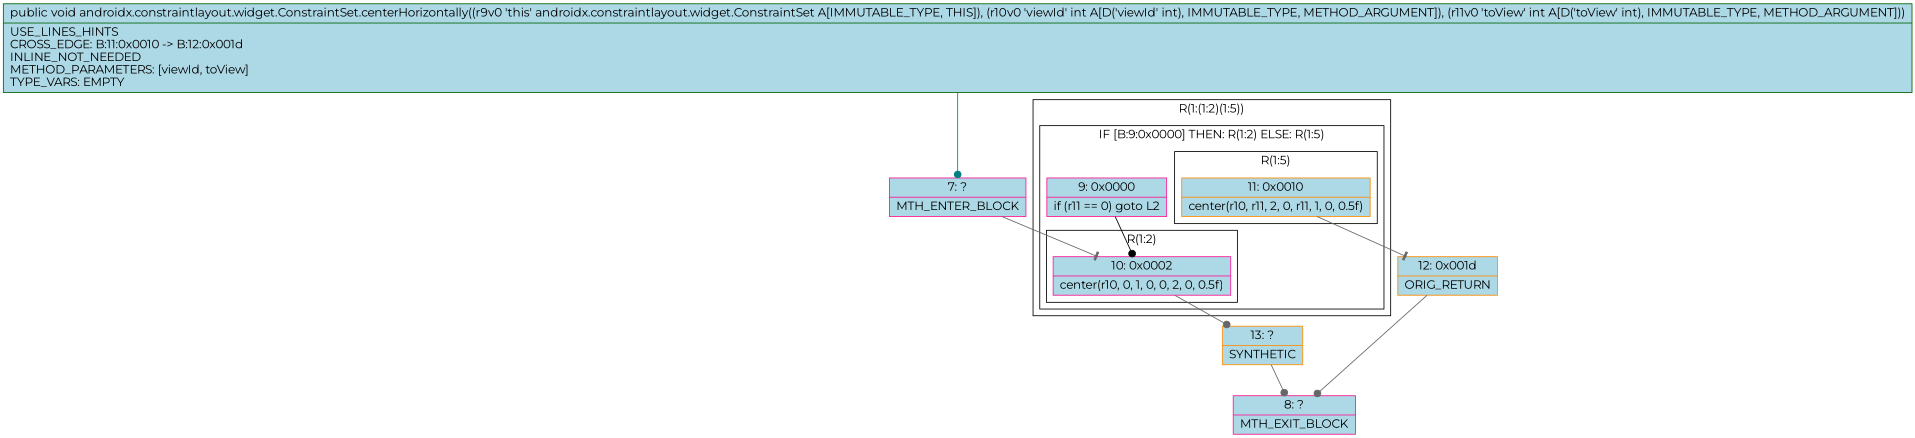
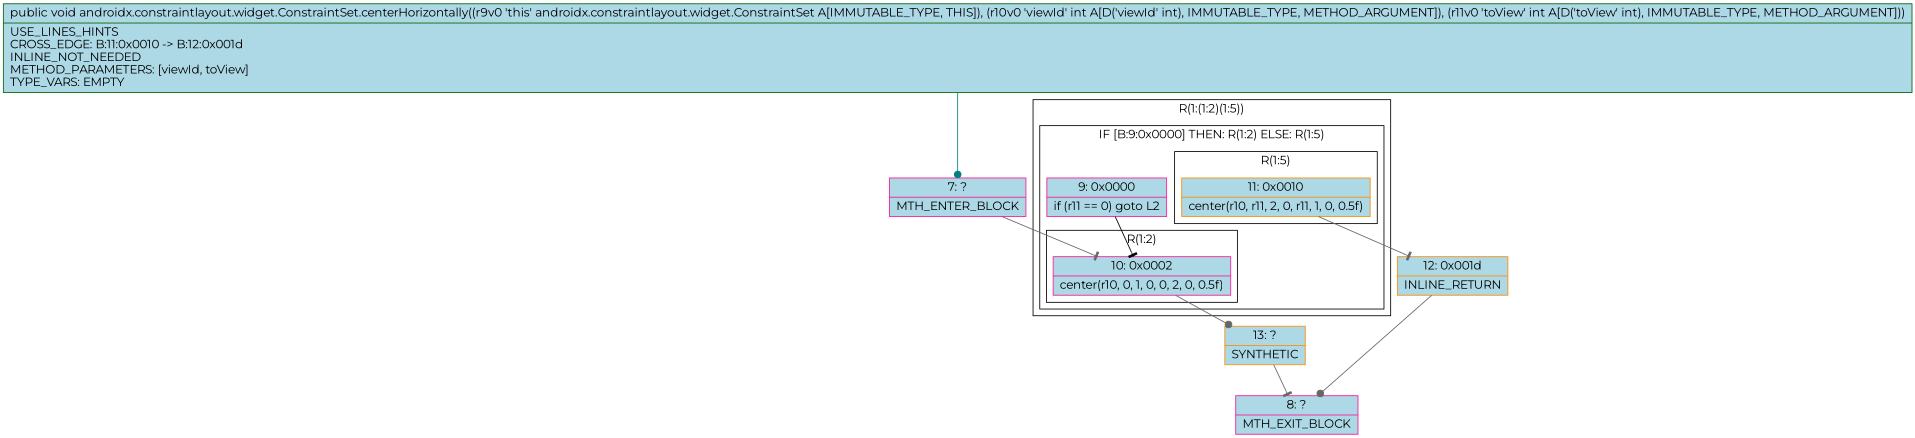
edge "9: 0x0000" -> "10: 0x0002": arrowhead dot -> tee
node "12: 0x001d": text "ORIG_RETURN" -> "INLINE_RETURN"
edge "13: ?" -> "8: ?": arrowhead dot -> tee
